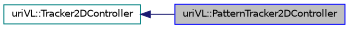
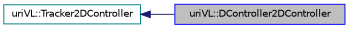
node "uriVL::PatternTracker2DController": label "uriVL::PatternTracker2DController" -> "uriVL::DController2DController"
